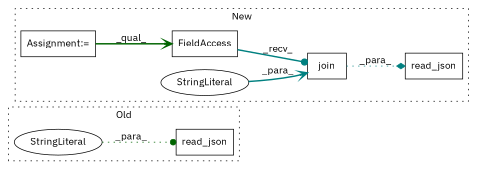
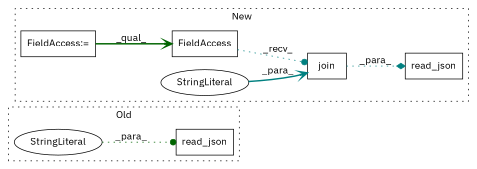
node "Assignment:=": label "Assignment:=" -> "FieldAccess:="
edge "FieldAccess" -> "join": style bold -> dotted
